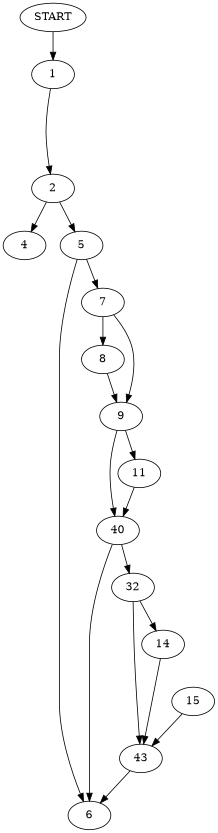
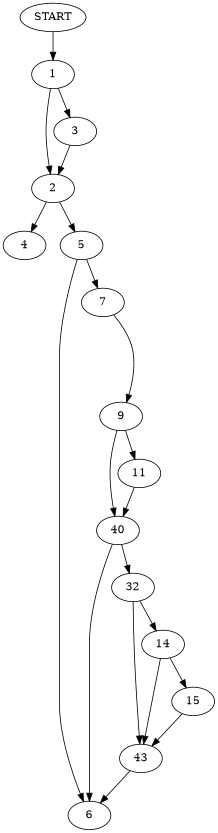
node "3": added
node "8": removed
edge "14" -> "15": added
